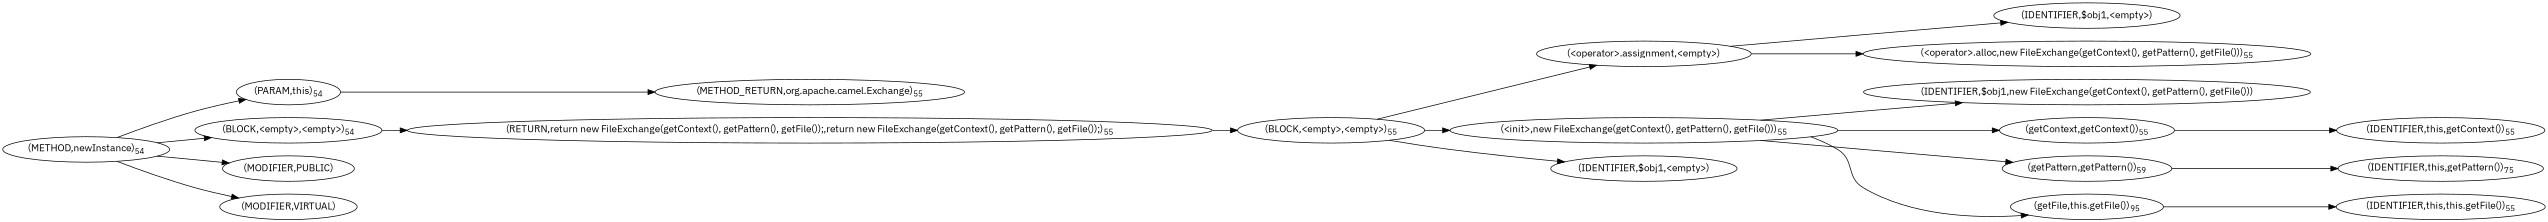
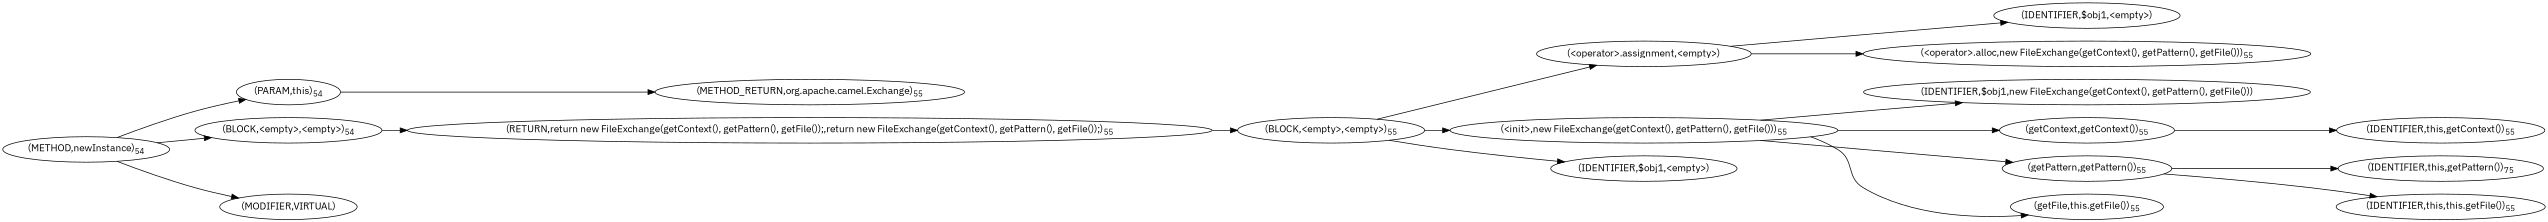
node "(getPattern,getPattern())": text "59" -> "55"
node "(MODIFIER,PUBLIC)": removed
node "(getFile,this.getFile())": text "95" -> "55"
edge "(getFile,this.getFile())" -> "(IDENTIFIER,this,this.getFile())": now "(getPattern,getPattern())" -> "(IDENTIFIER,this,this.getFile())"
